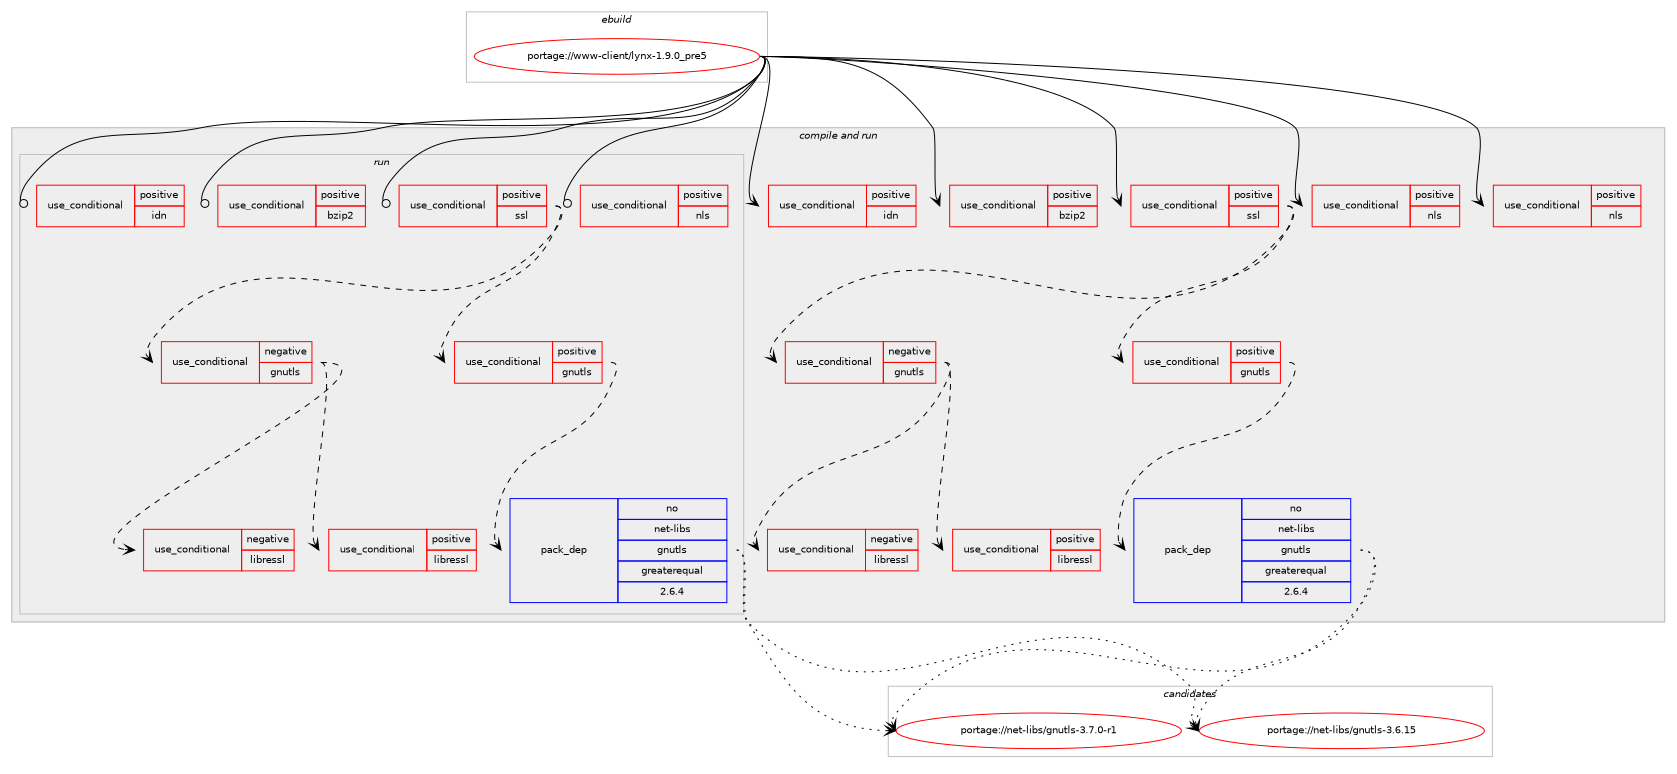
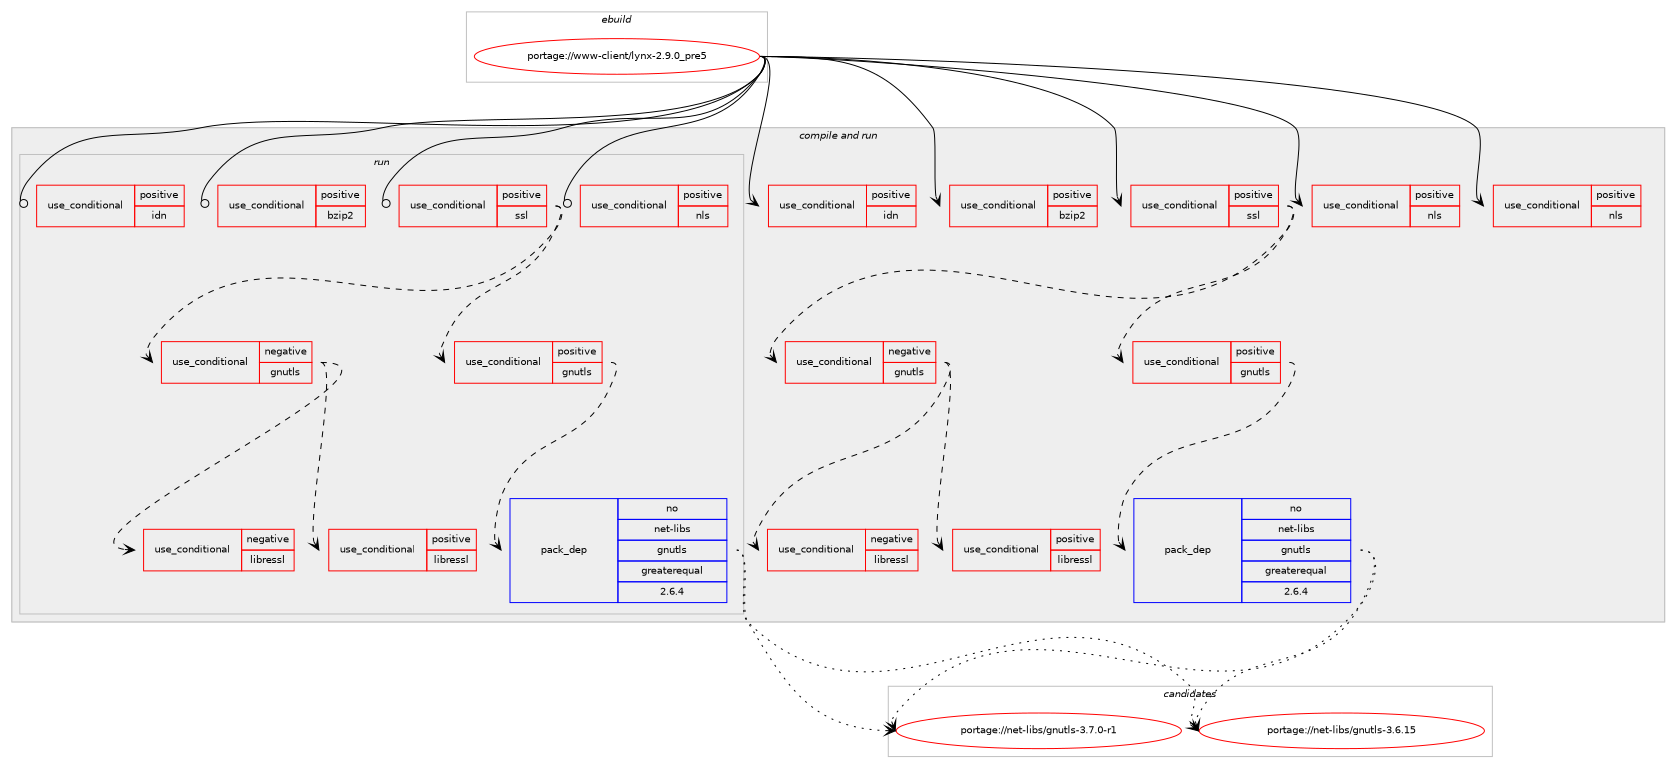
node "portage://www-client/lynx-1.9.0_pre5": label "portage://www-client/lynx-1.9.0_pre5" -> "portage://www-client/lynx-2.9.0_pre5"
